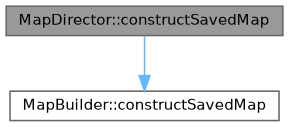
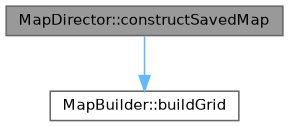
node "MapBuilder::constructSavedMap": label "MapBuilder::constructSavedMap" -> "MapBuilder::buildGrid"
